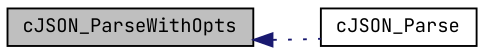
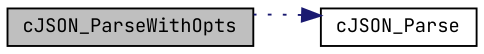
edge "cJSON_Parse" -> "cJSON_ParseWithOpts": reversed
